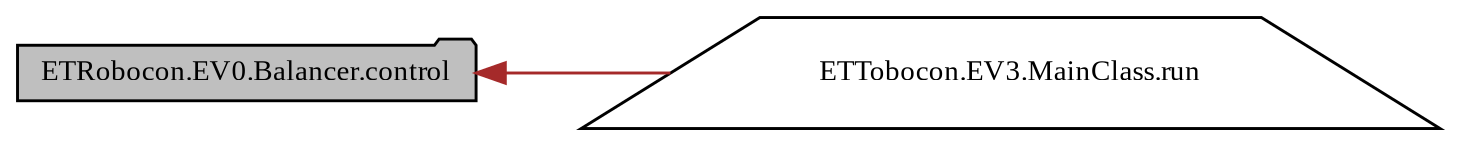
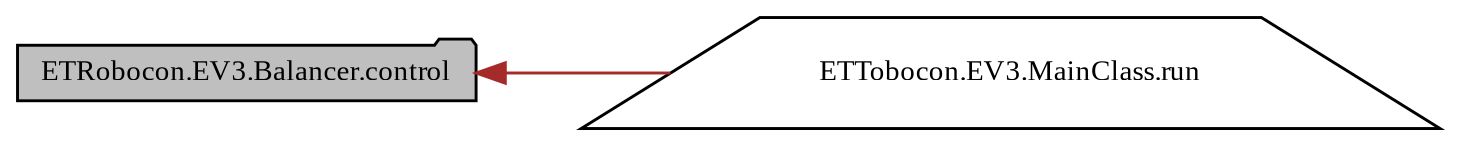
node "ETRobocon.EV0.Balancer.control": label "ETRobocon.EV0.Balancer.control" -> "ETRobocon.EV3.Balancer.control"
